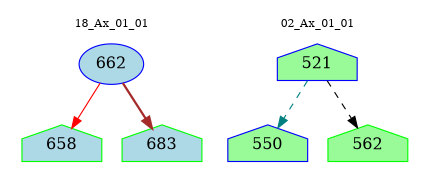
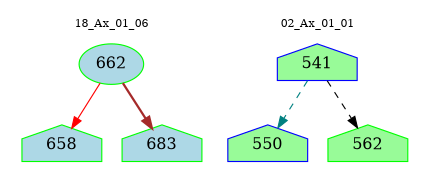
cluster "18_Ax_01_01": label "18_Ax_01_01" -> "18_Ax_01_06"
node "662": color blue -> green
node "521": label "521" -> "541"
